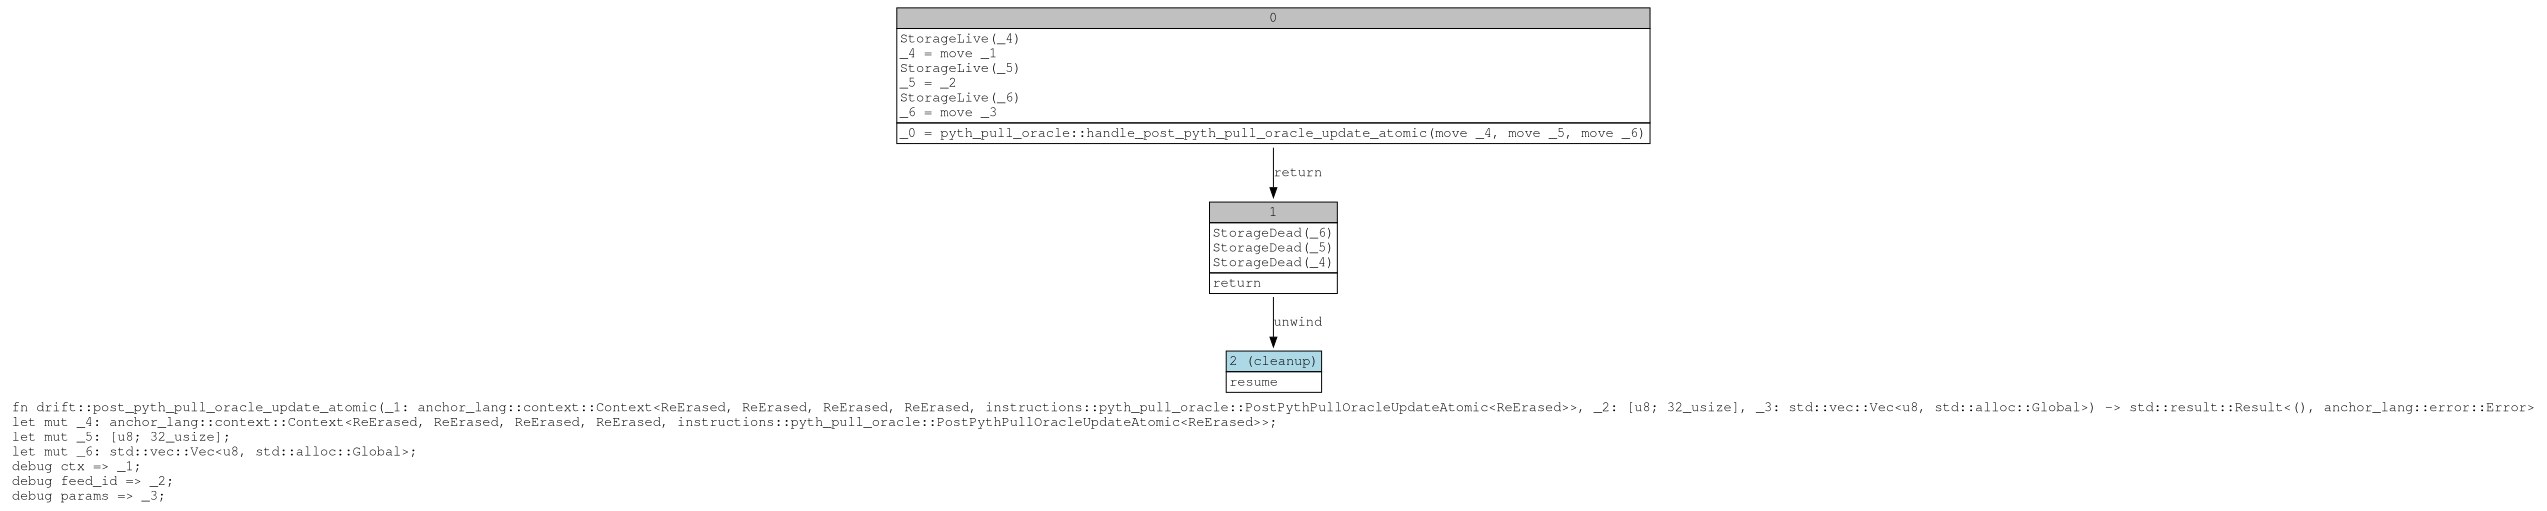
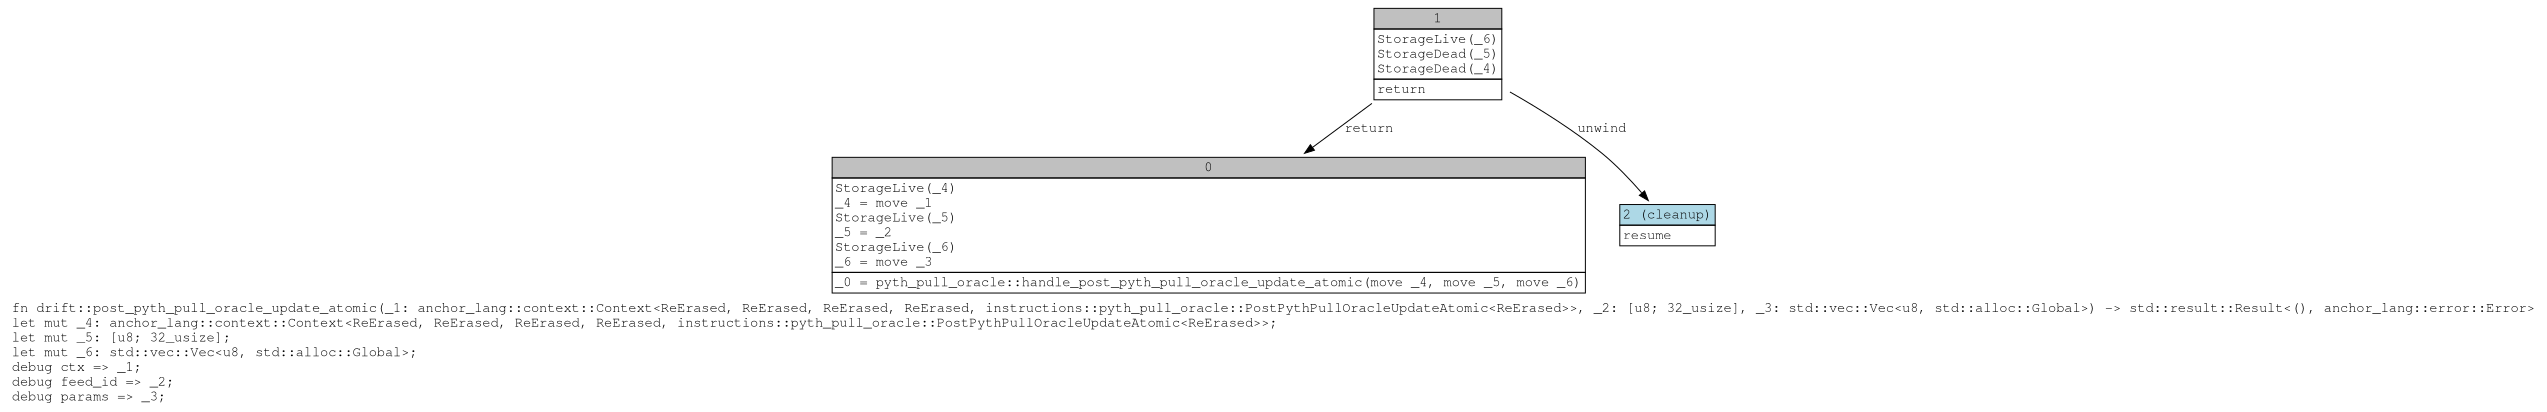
edge "0" -> "1": reversed
node "1": text "StorageDead(_6)" -> "StorageLive(_6)"
